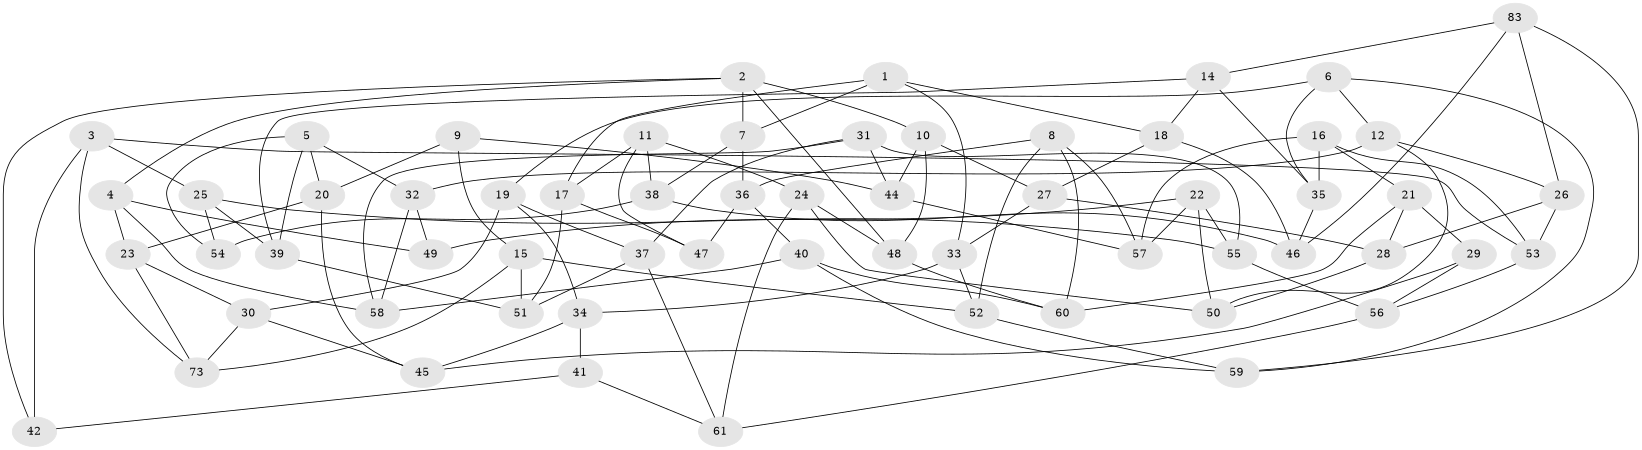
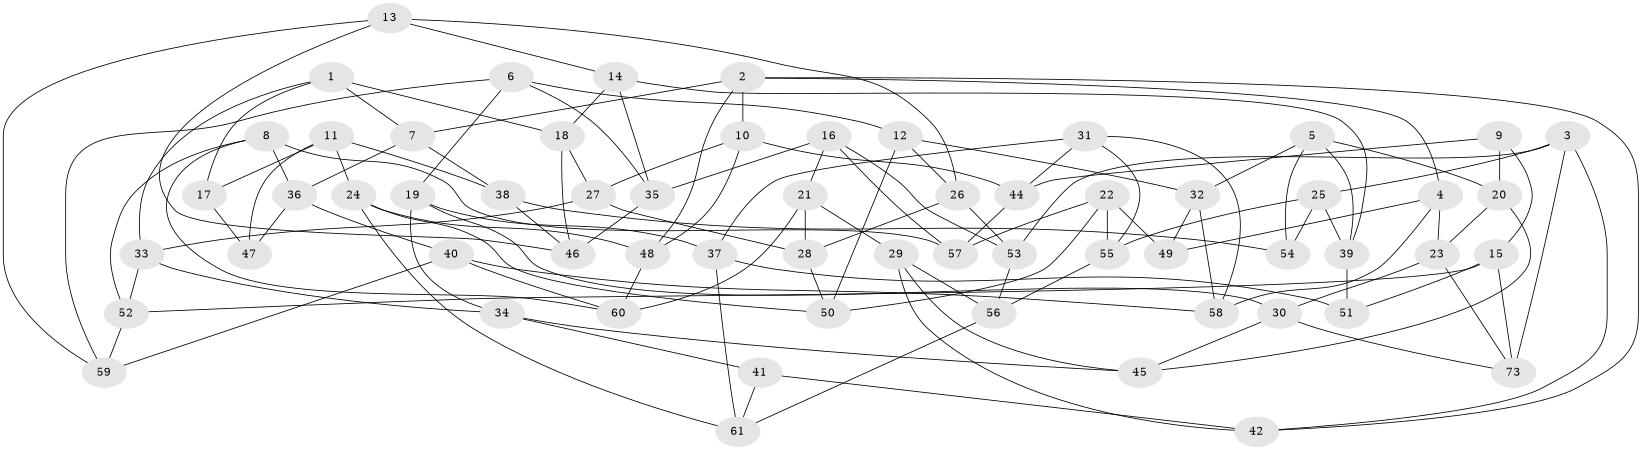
node "83": label "83" -> "13"
edge "17" -- "51": removed
edge "29" -- "42": added
